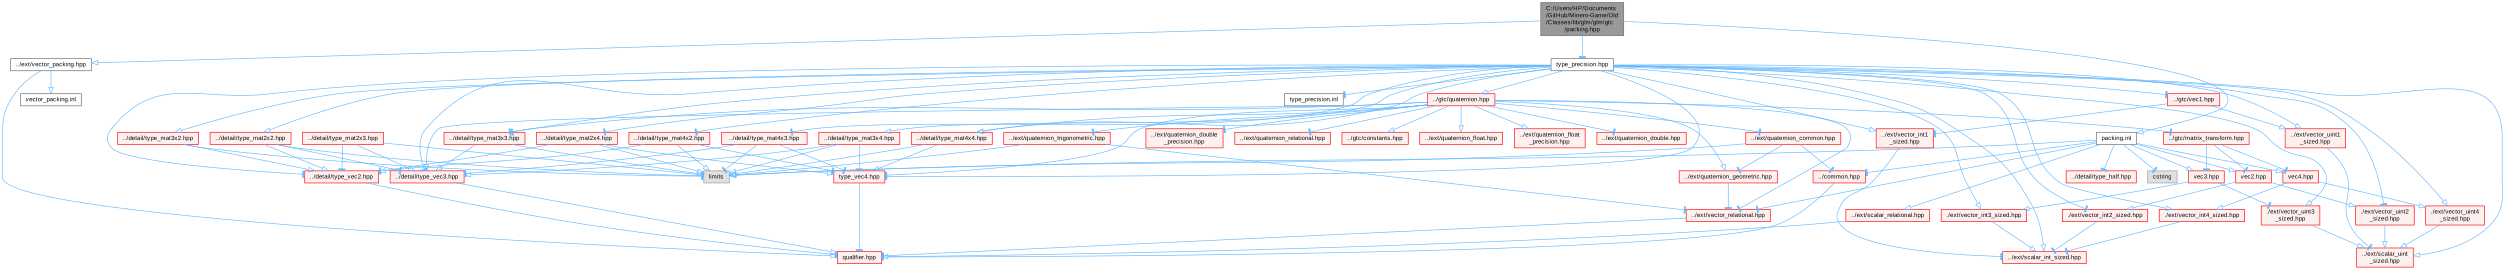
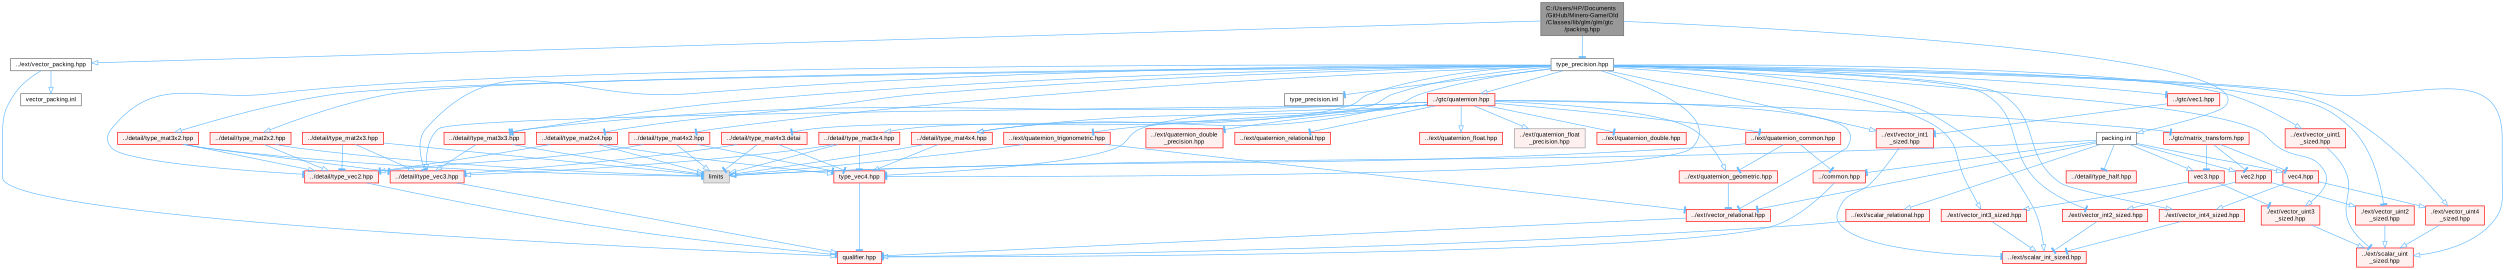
edge "../gtc/vec1.hpp" -> "../ext/vector_uint1 _sized.hpp": removed
node "../detail/type_mat4x3.hpp": label "../detail/type_mat4x3.hpp" -> "../detail/type_mat4x3.detail"
node "../gtc/constants.hpp": removed
node "../ext/quaternion_float _precision.hpp": color red -> grey60
edge "../detail/type_mat2x2.hpp" -> "../detail/type_vec3.hpp": now "../detail/type_mat3x2.hpp" -> "../detail/type_vec3.hpp"
node "cstring": removed
